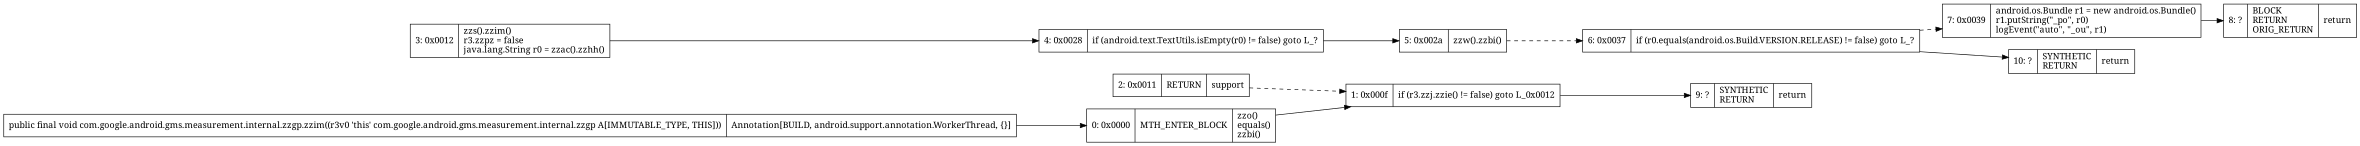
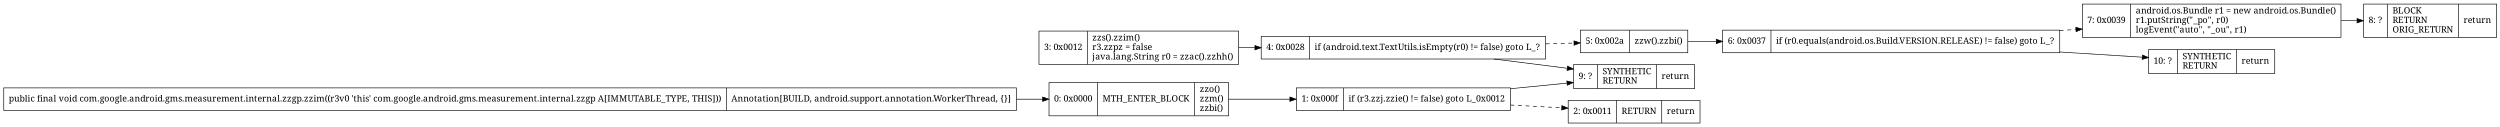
edge "4: 0x0028" -> "5: 0x002a": style solid -> dashed
edge "5: 0x002a" -> "6: 0x0037": style dashed -> solid
edge "4: 0x0028" -> "9: ?": added
node "2: 0x0011": text "support" -> "return"
edge "2: 0x0011" -> "1: 0x000f": reversed
node "0: 0x0000": text "equals()" -> "zzm()"
